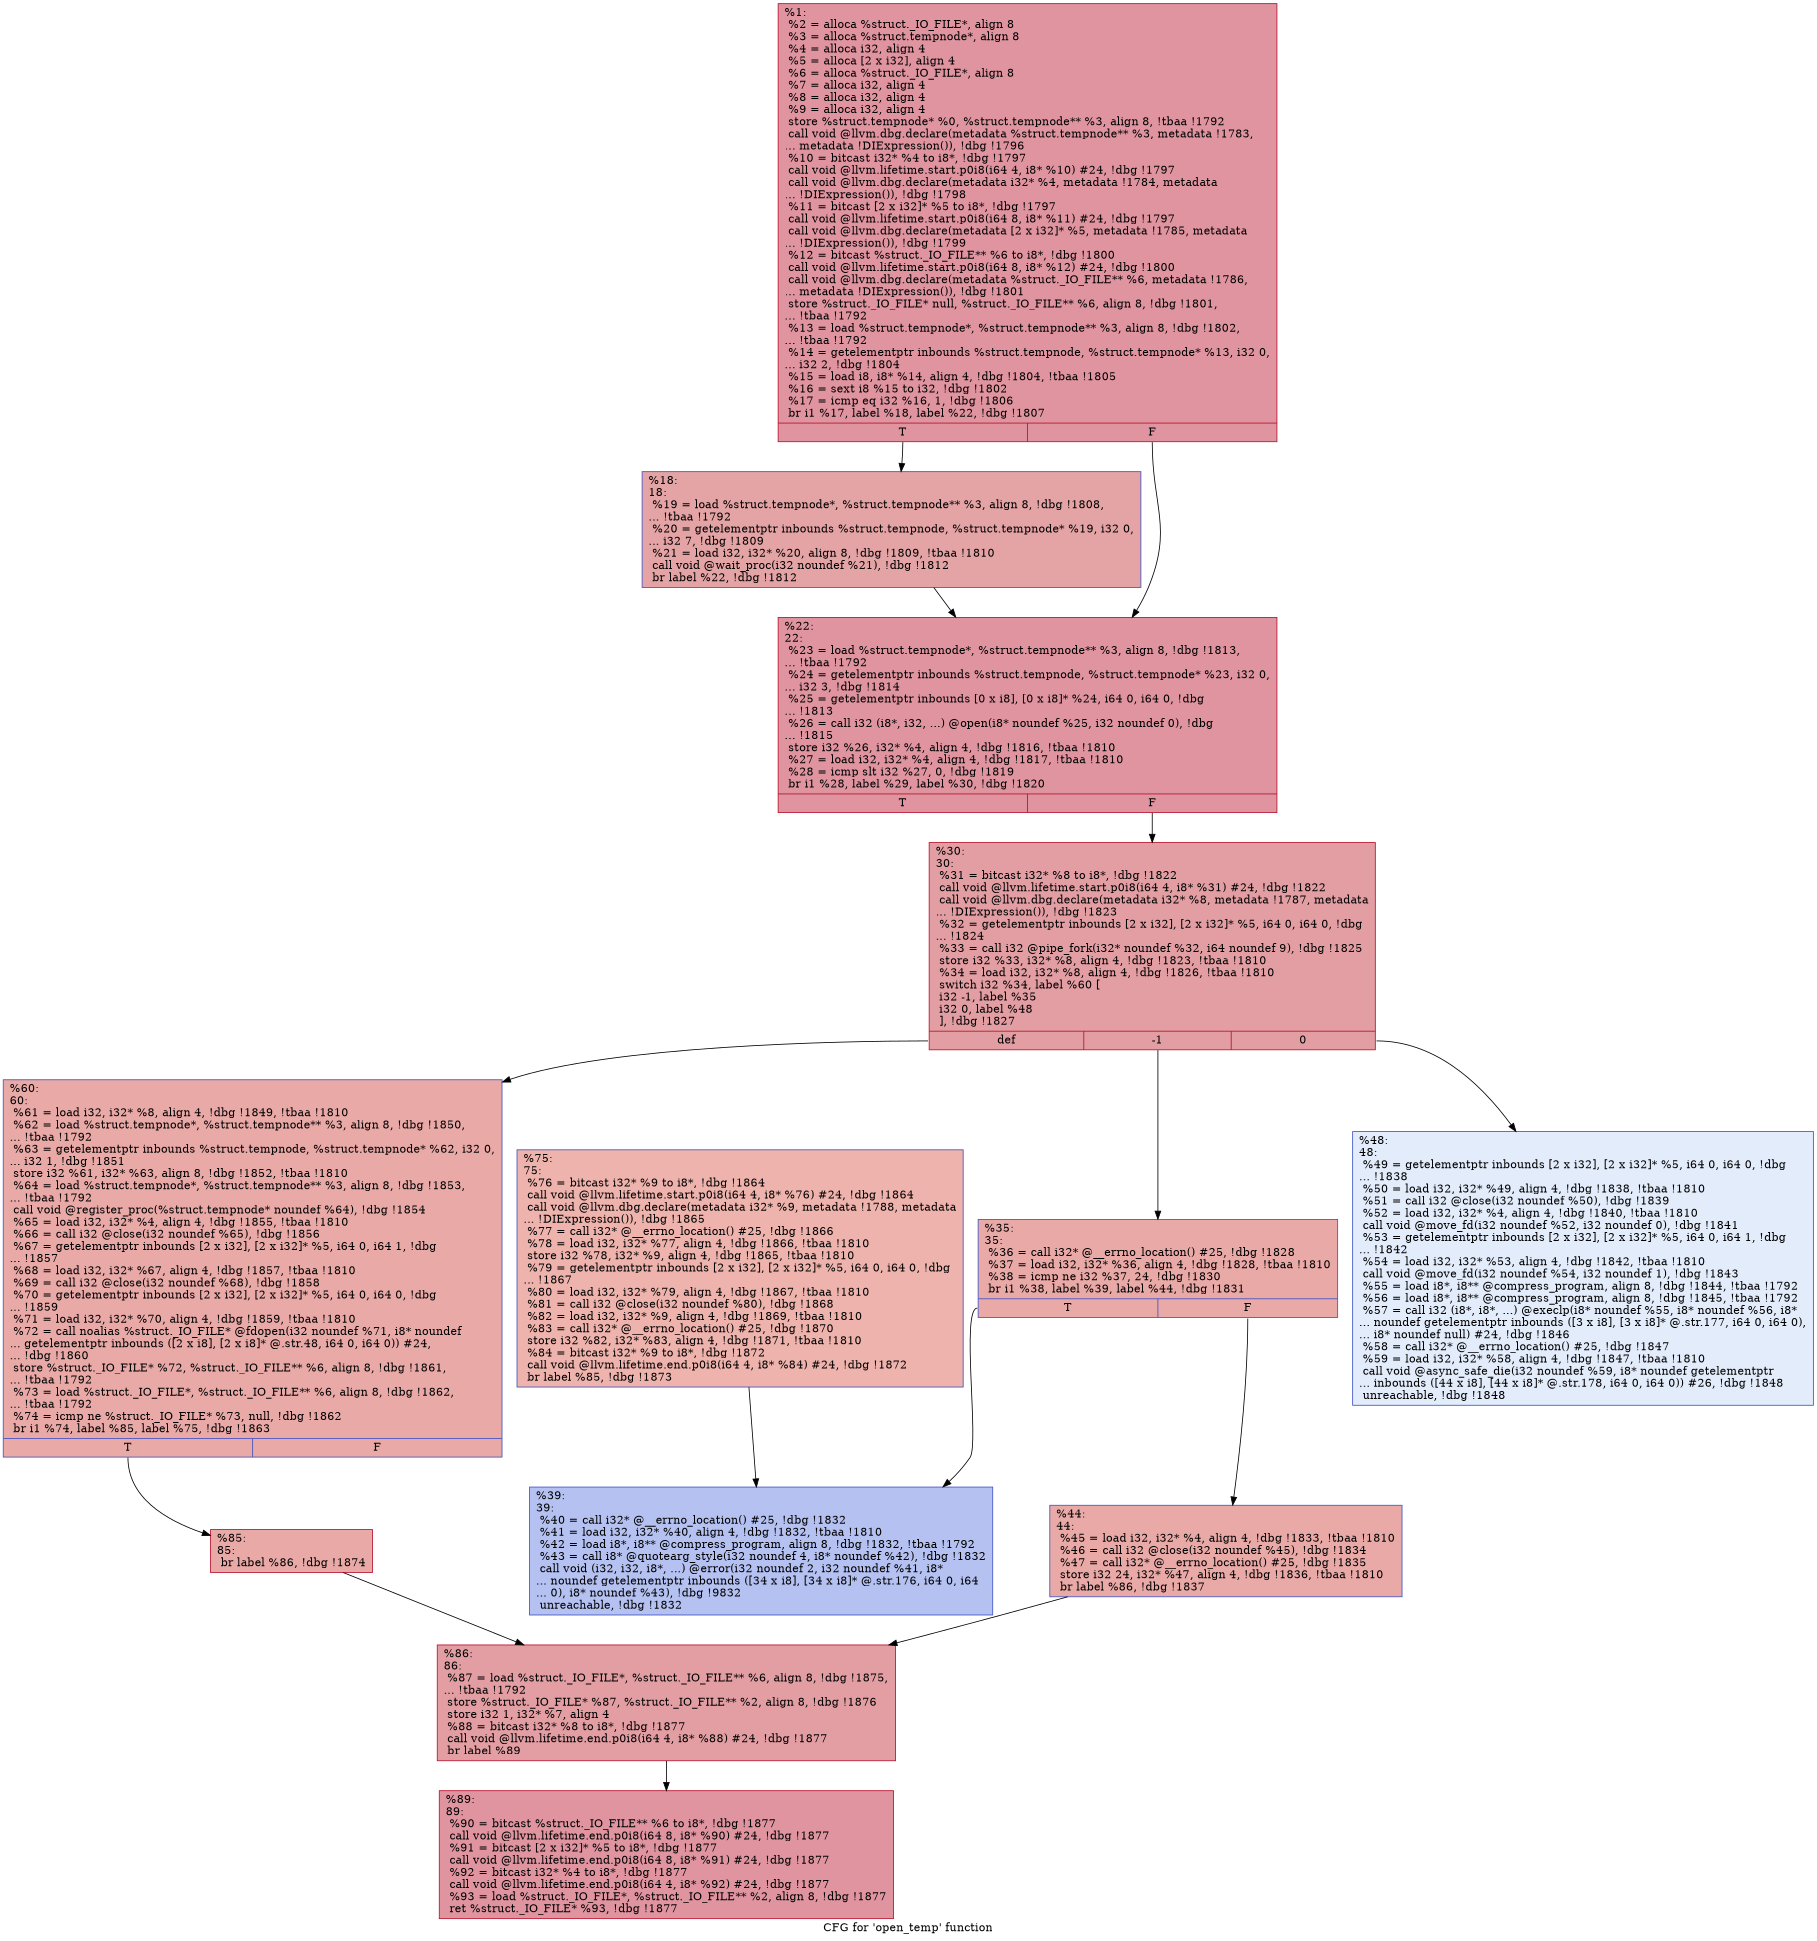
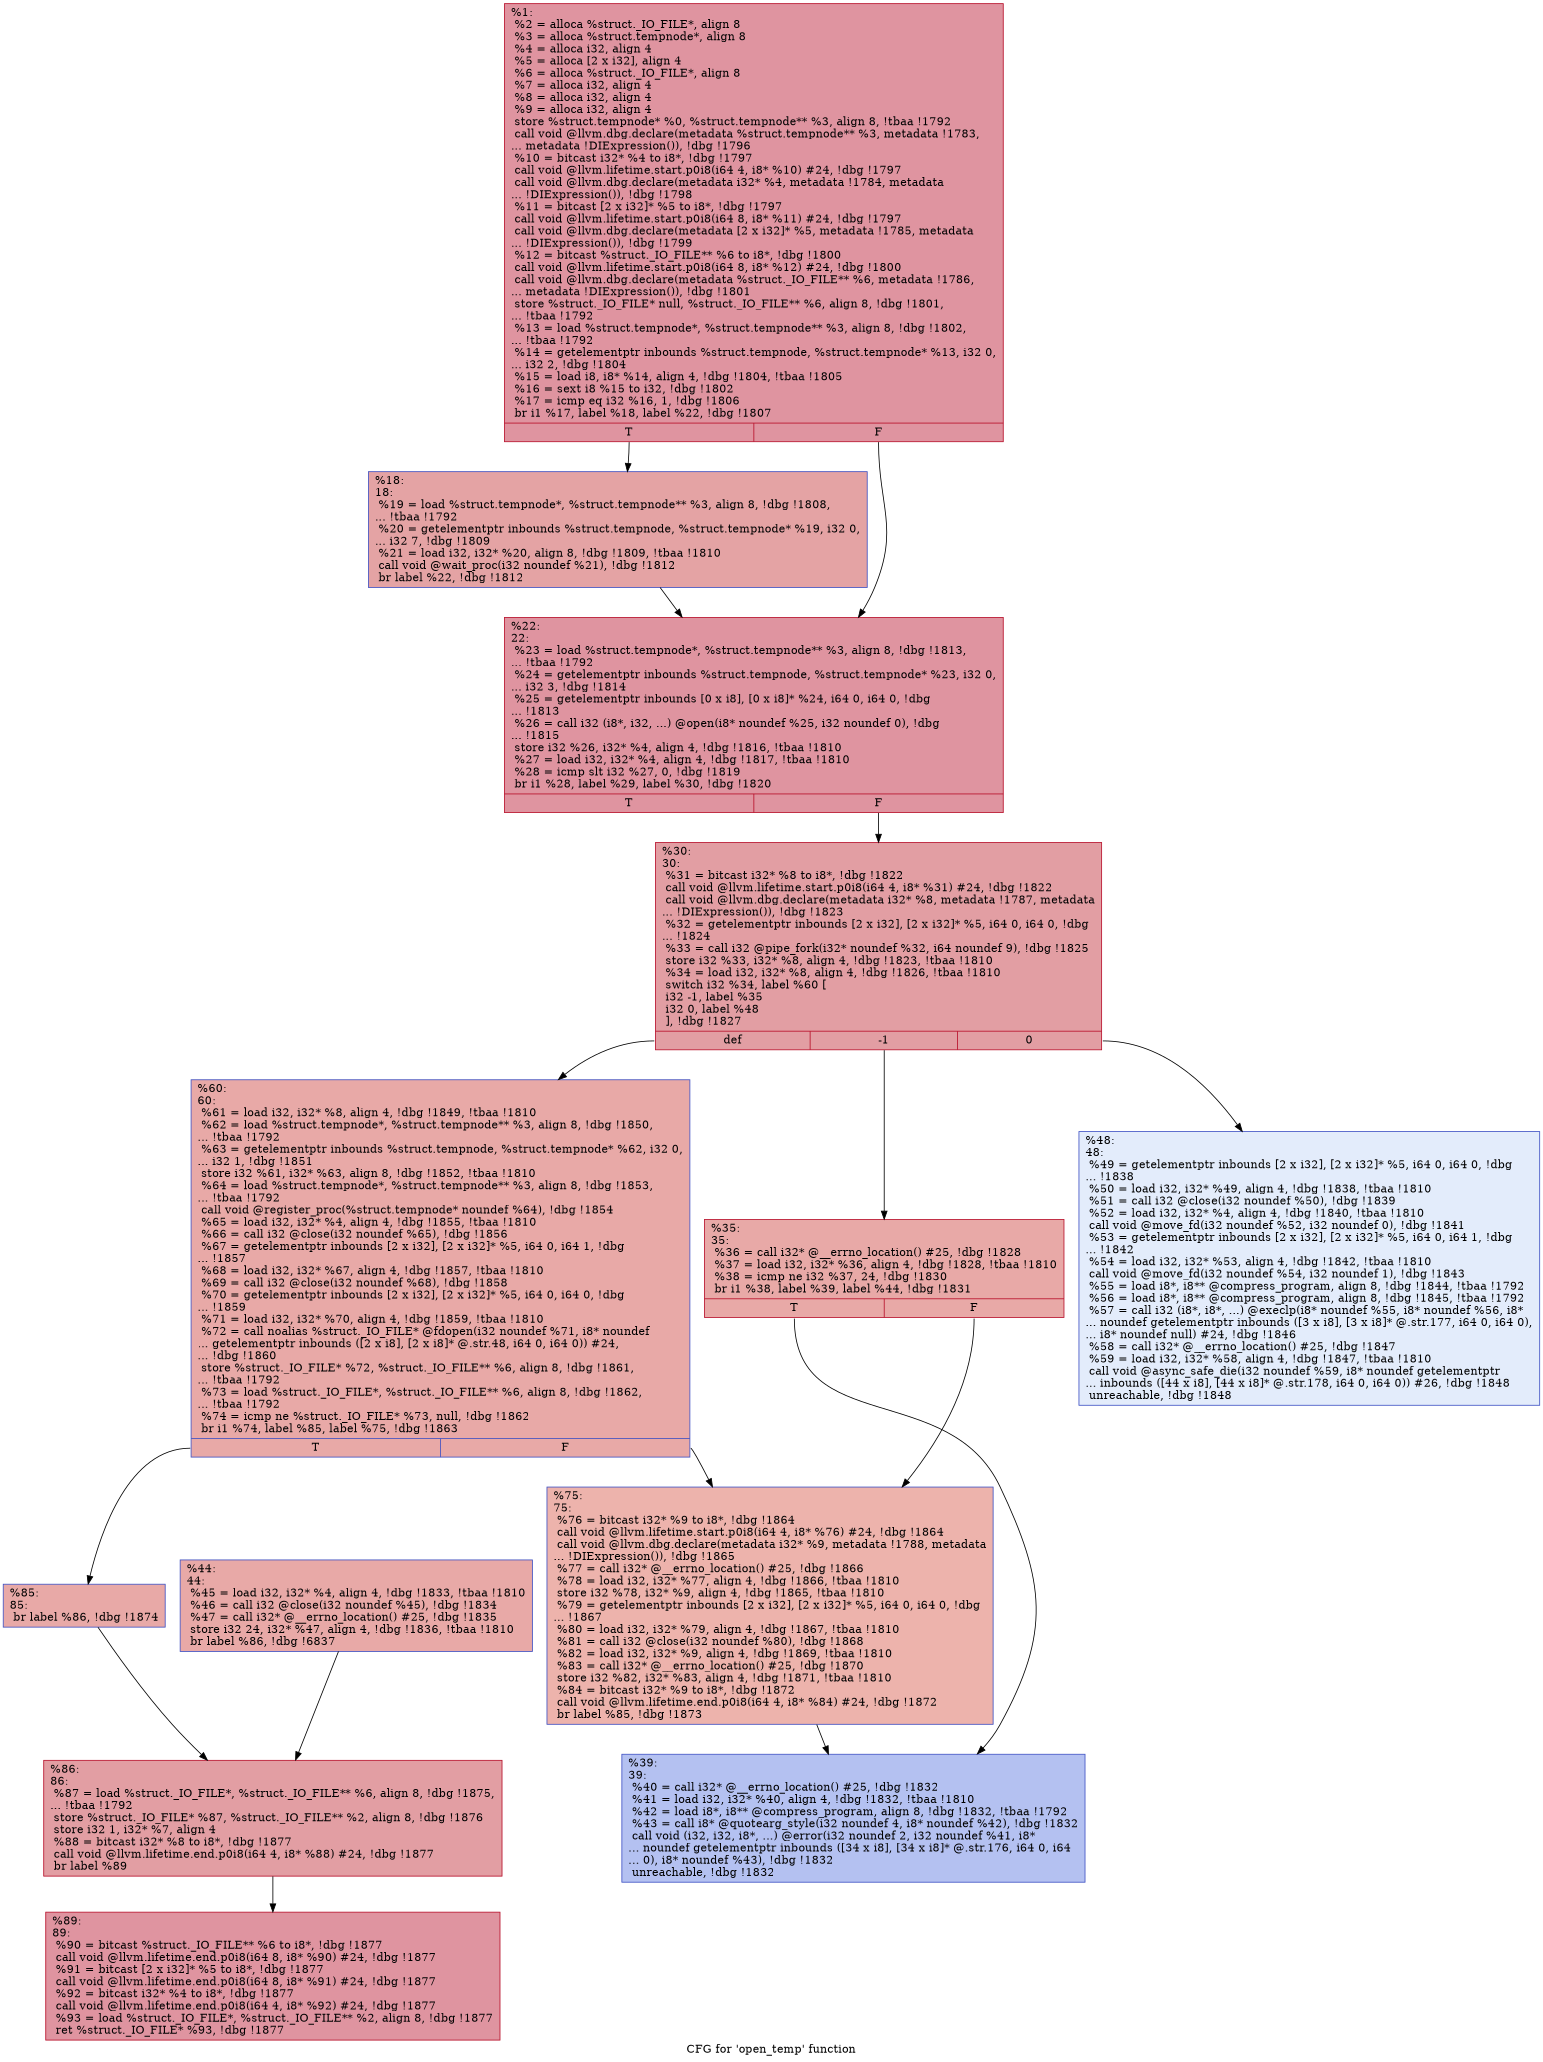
node "%35:": color #3d50c3ff -> #b70d28ff
edge "%35:" -> "%44:": now "%35:" -> "%75:"
edge "%60:" -> "%75:": added
node "%85:": color #b70d28ff -> #3d50c3ff
node "%44:": text "br label %86, !dbg !1837" -> "br label %86, !dbg !6837"
node "%39:": text "... 0), i8* noundef %43), !dbg !9832" -> "... 0), i8* noundef %43), !dbg !1832"
